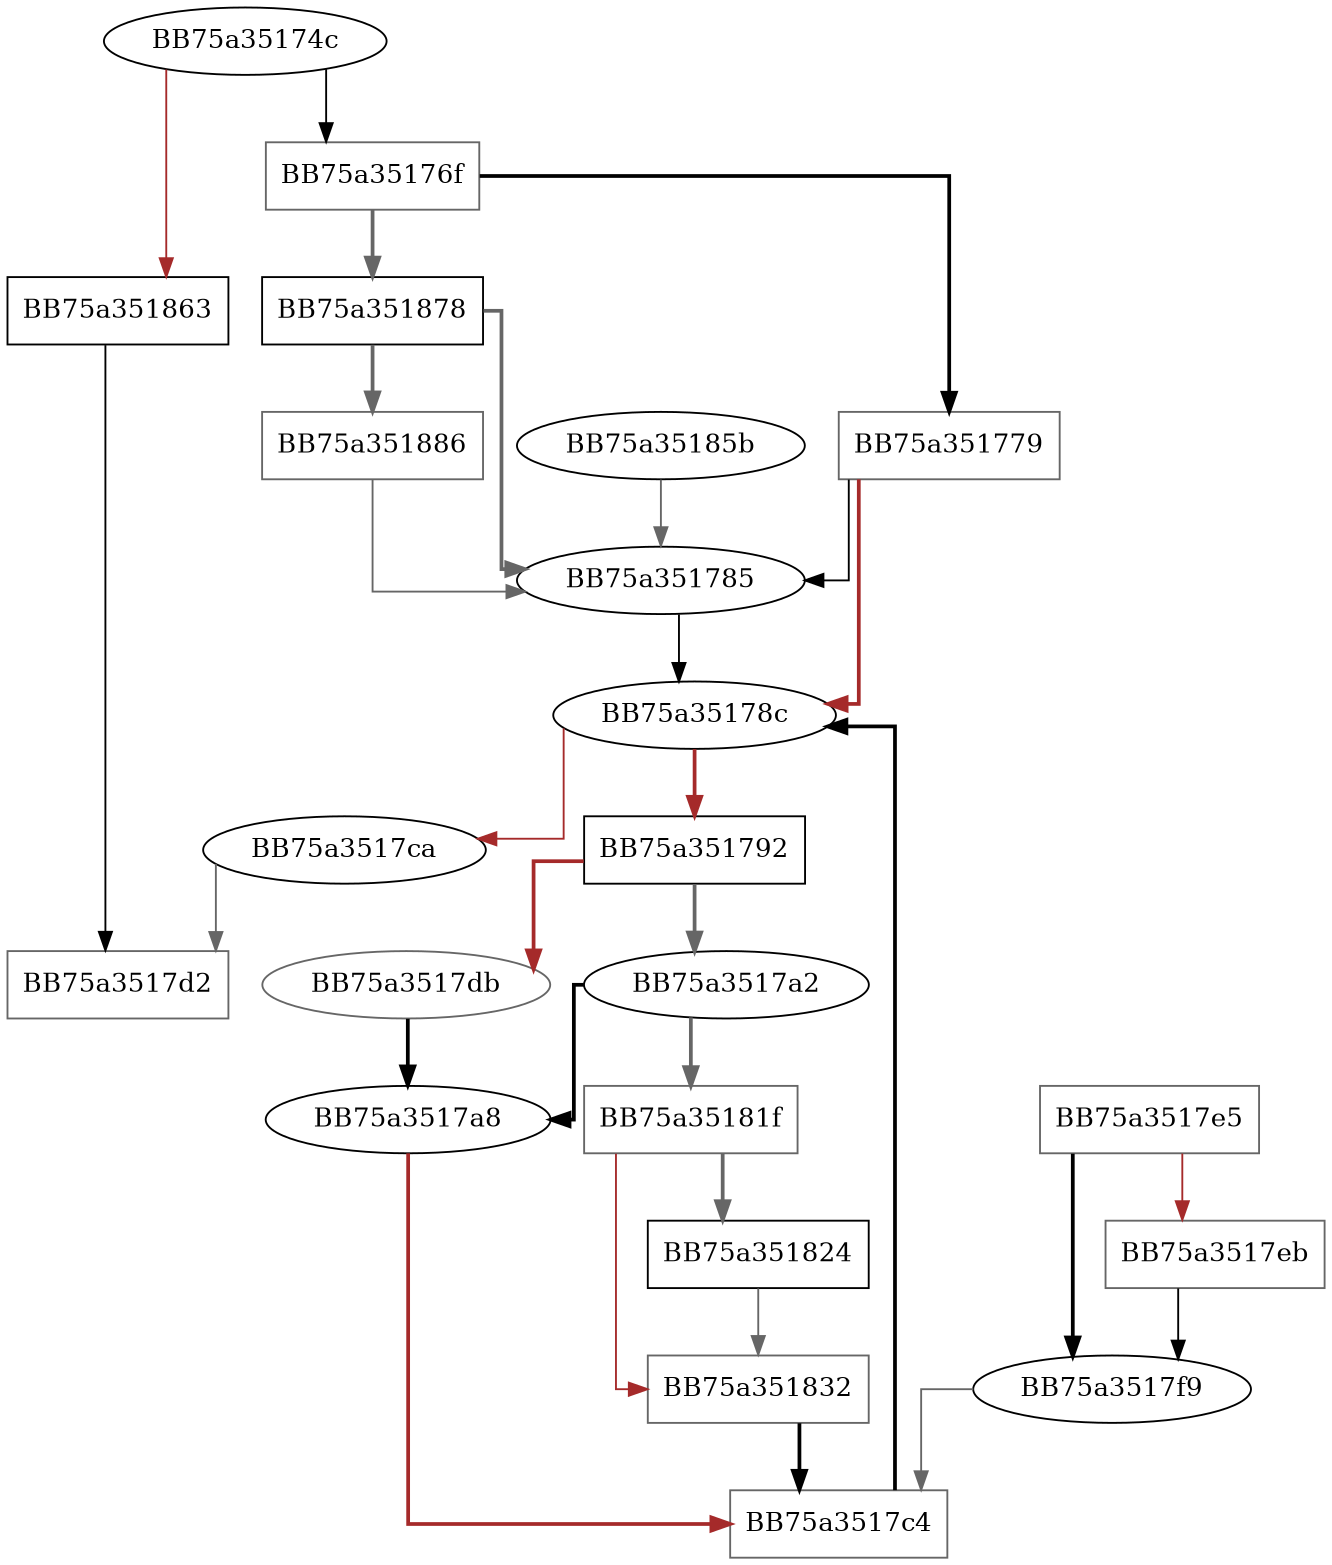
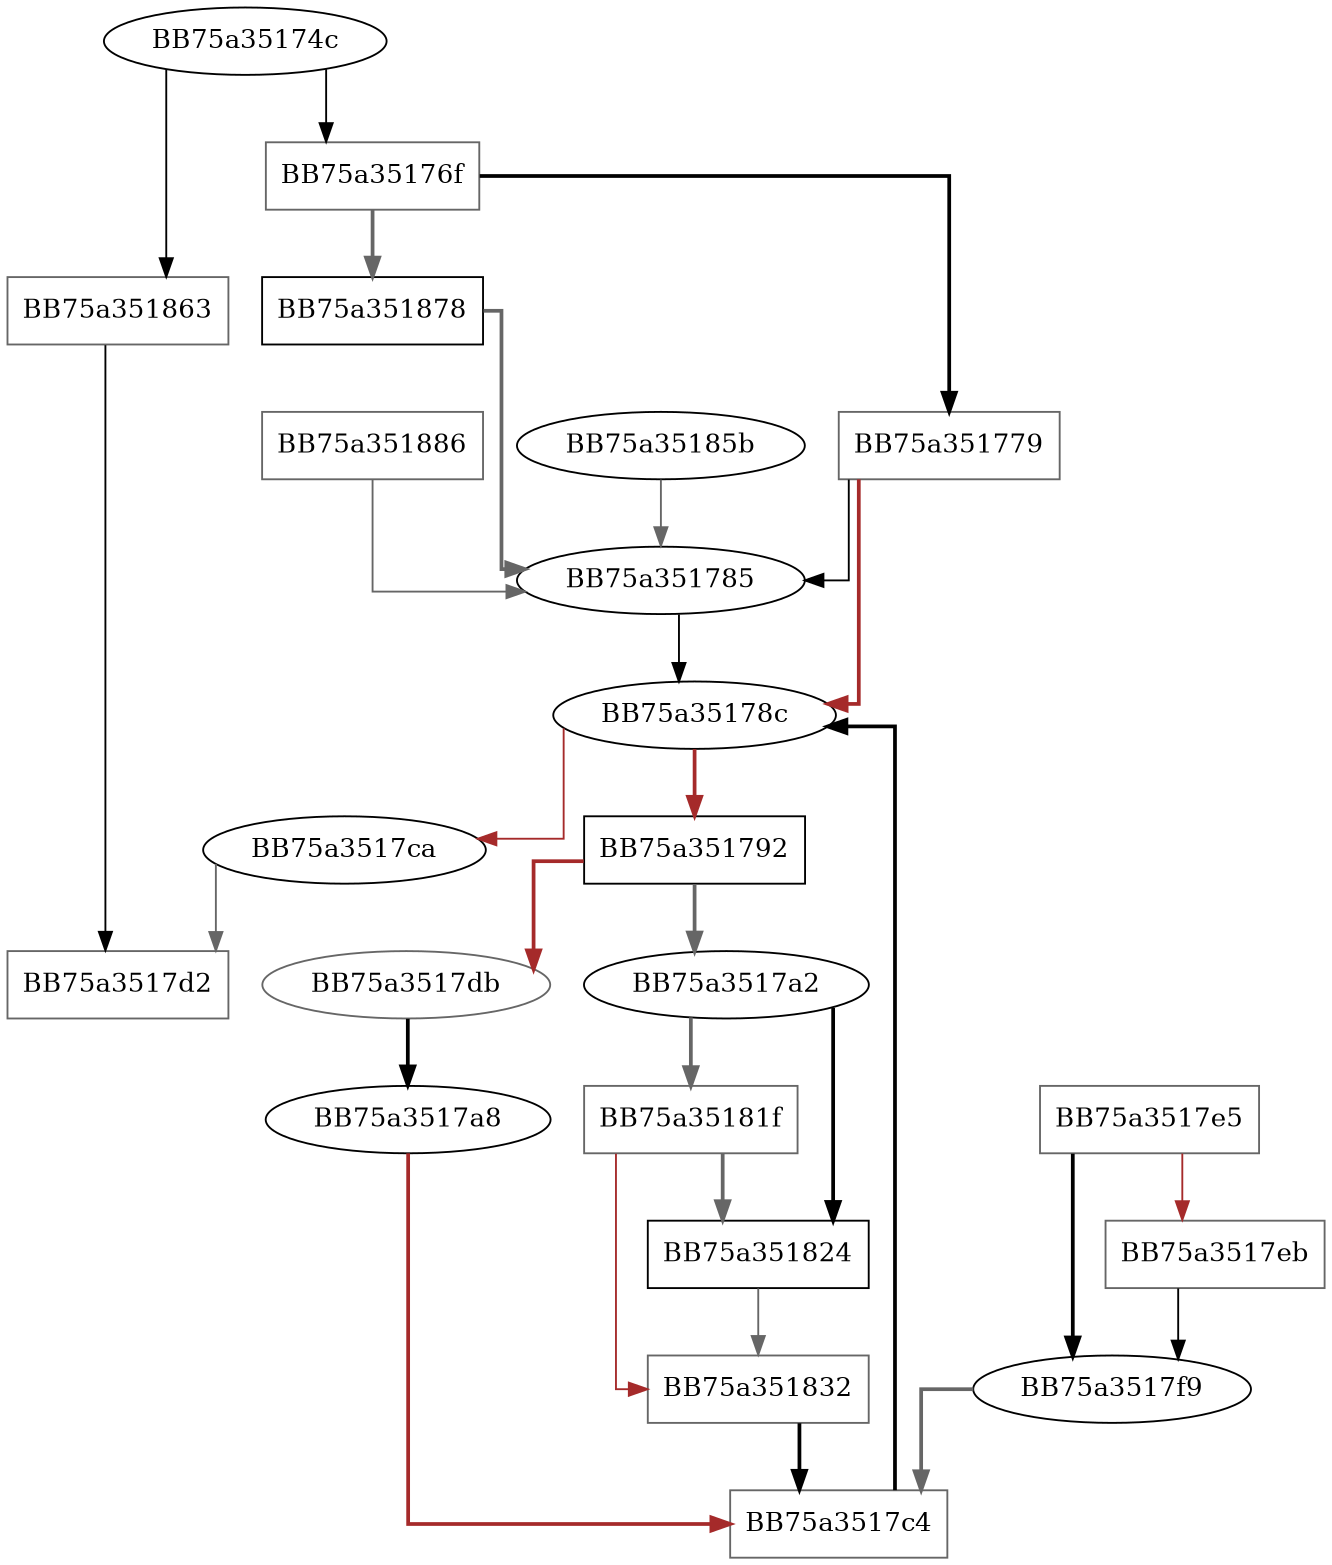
edge "BB75a35174c" -> "BB75a351863": color brown -> black
node "BB75a351863": color black -> gray40
edge "BB75a351878" -> "BB75a351886": removed
edge "BB75a3517a2" -> "BB75a3517a8": now "BB75a3517a2" -> "BB75a351824"
edge "BB75a3517f9" -> "BB75a3517c4": style solid -> bold
